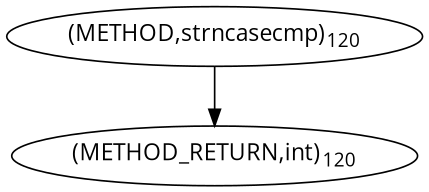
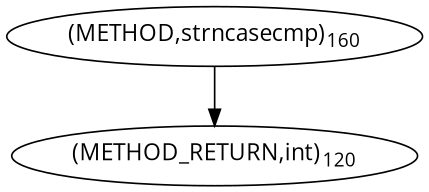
node "(METHOD,strncasecmp)": text "120" -> "160"
